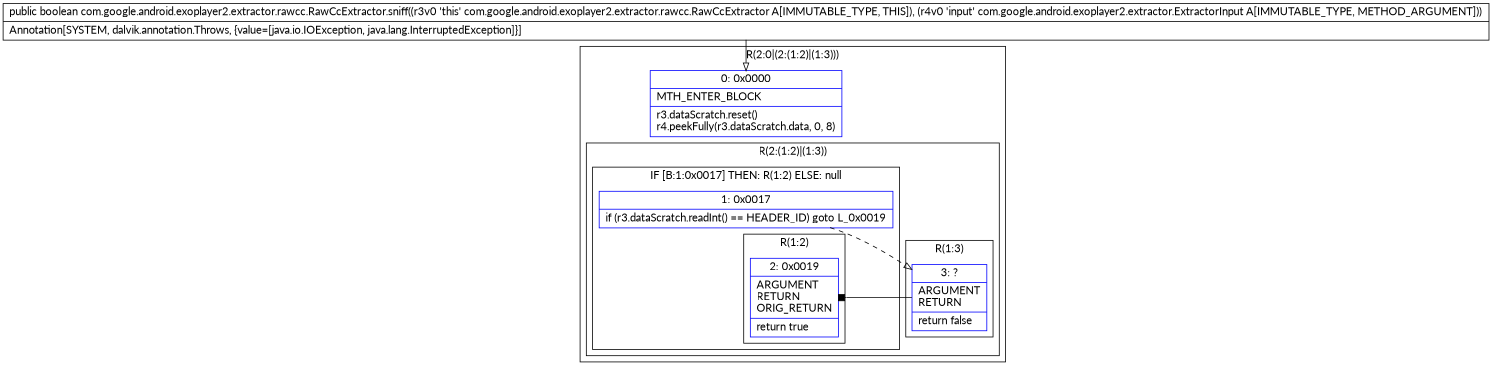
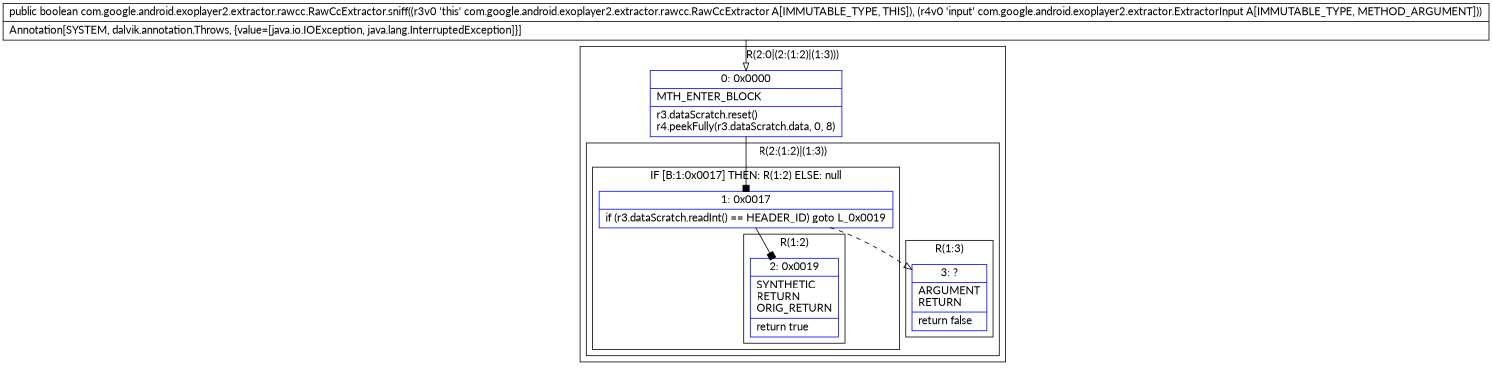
edge "0: 0x0000" -> "1: 0x0017": added
node "2: 0x0019": text "ARGUMENT" -> "SYNTHETIC"
edge "3: ?" -> "2: 0x0019": now "1: 0x0017" -> "2: 0x0019"
